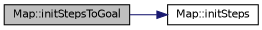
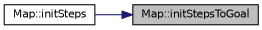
edge "Map::initStepsToGoal" -> "Map::initSteps": reversed
